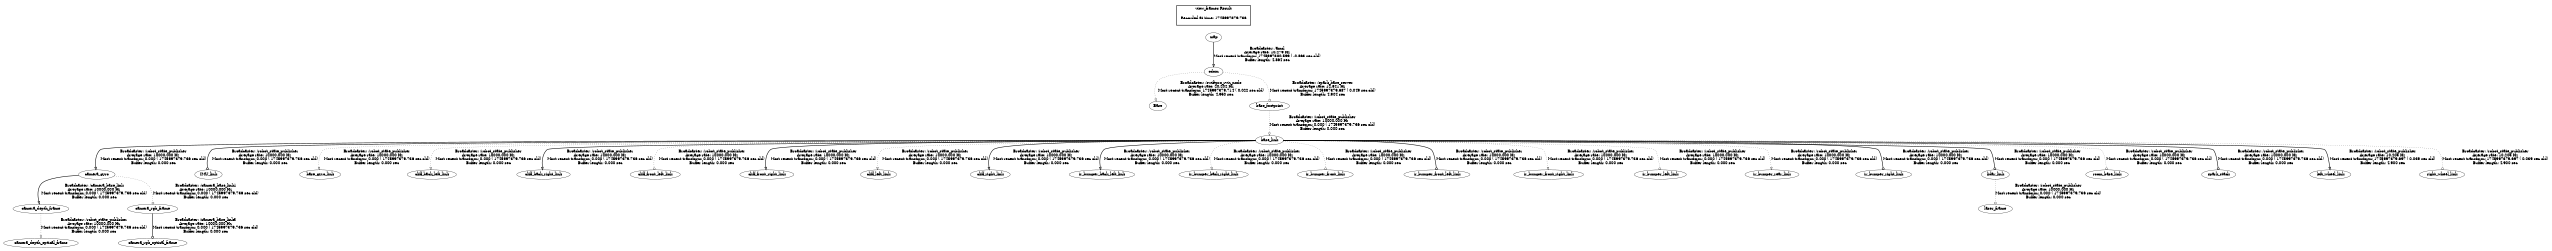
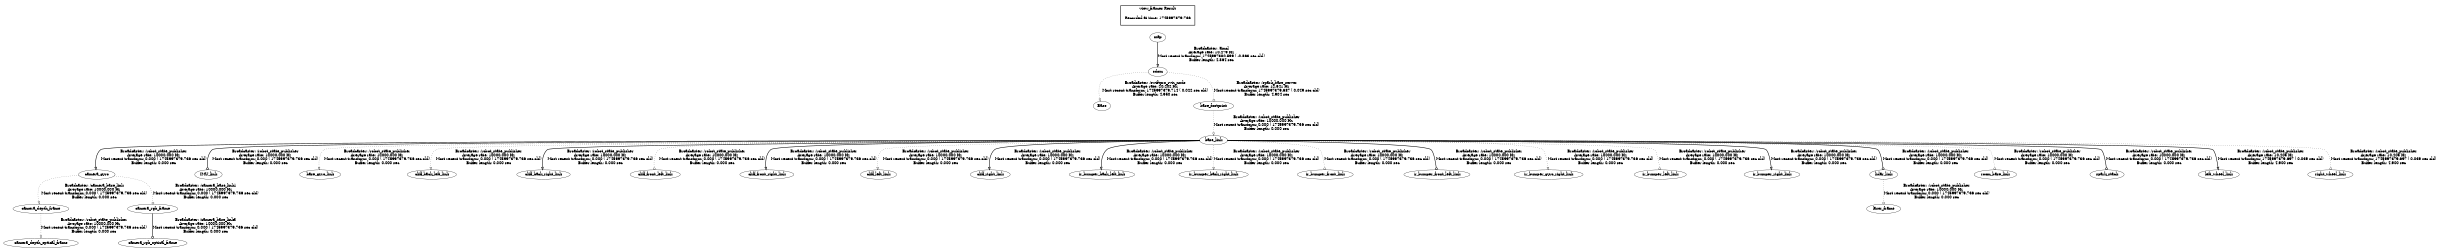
edge "base_link" -> "ir_bumper_right_link": arrowhead odot -> onormal
node "ir_bumper_front_right_link": label "ir_bumper_front_right_link" -> "ir_bumper_gyro_right_link"
node "ir_bumper_rear_link": removed
edge "camera_gyro" -> "camera_depth_frame": style bold -> dotted
